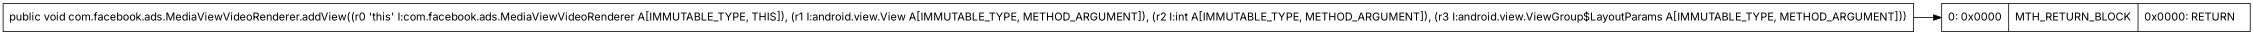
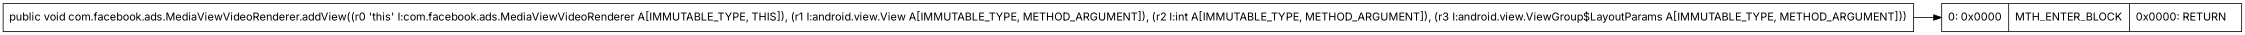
node "0: 0x0000": text "MTH_RETURN_BLOCK" -> "MTH_ENTER_BLOCK"
